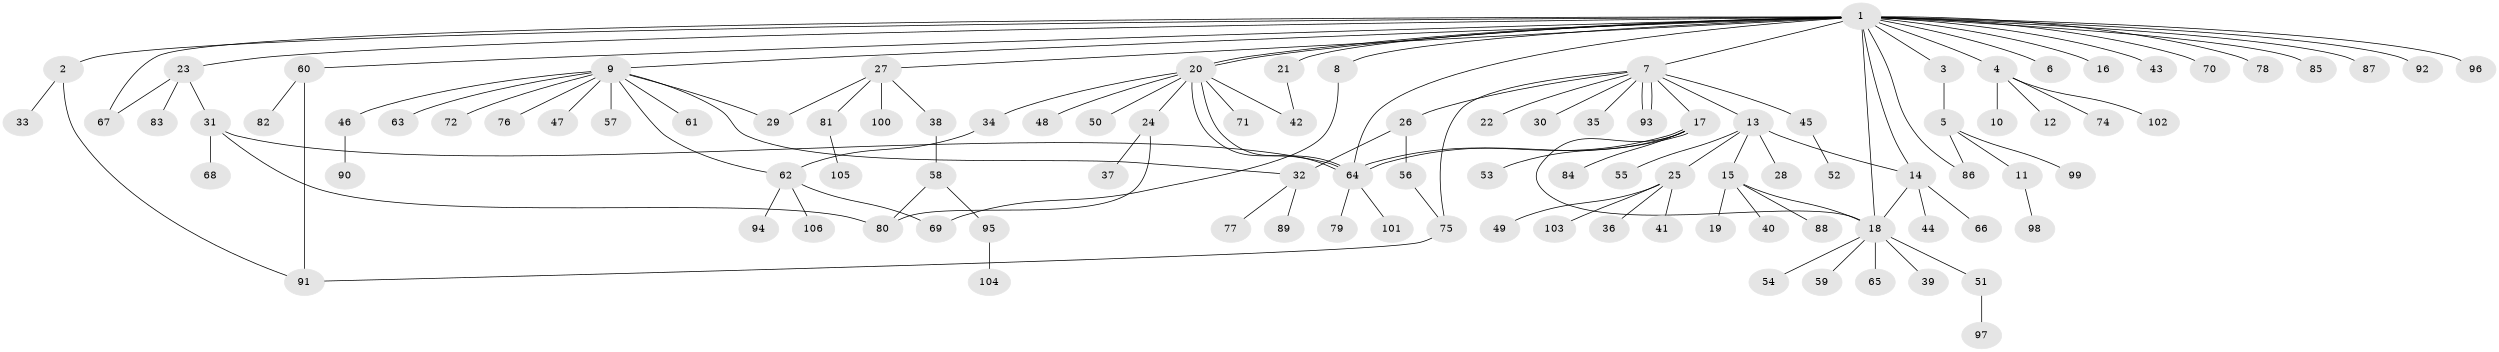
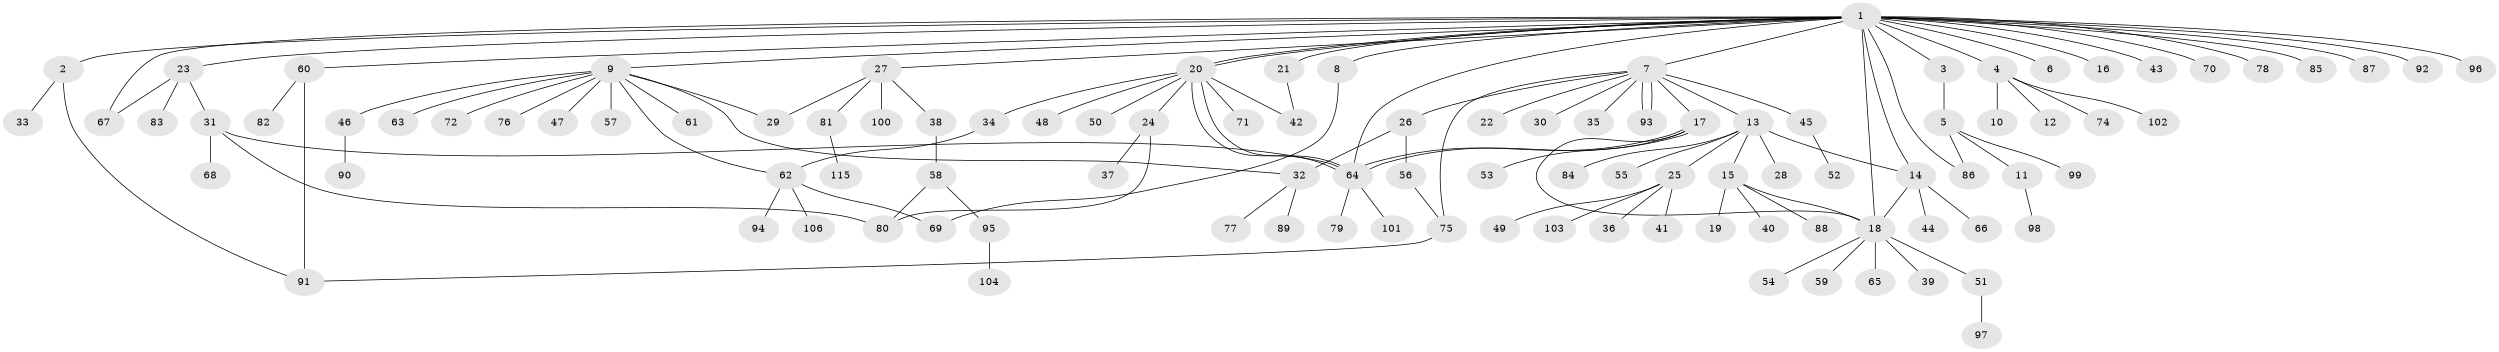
edge "17" -- "84": now "13" -- "84"
node "105": label "105" -> "115"
